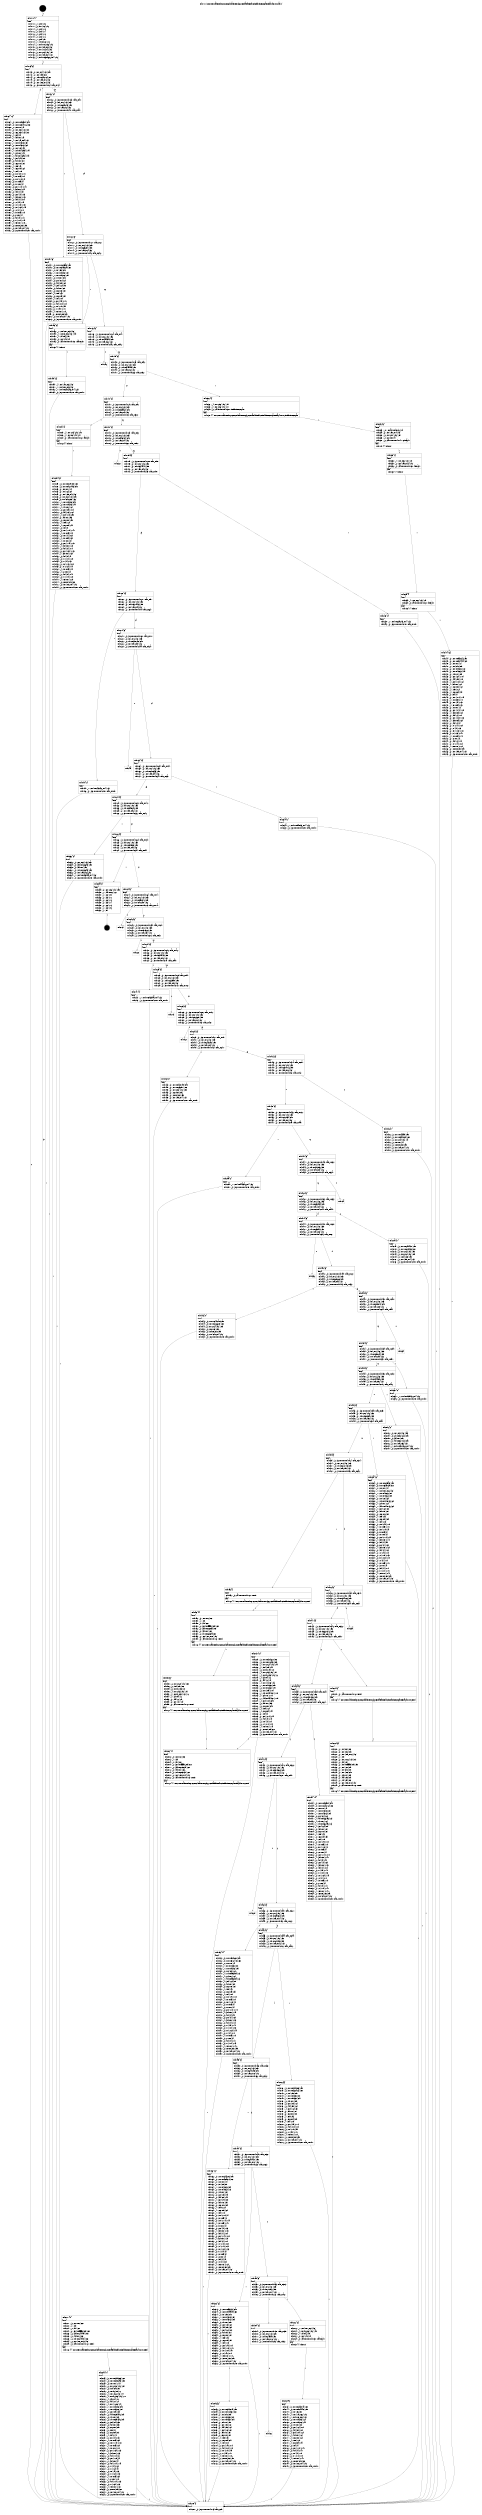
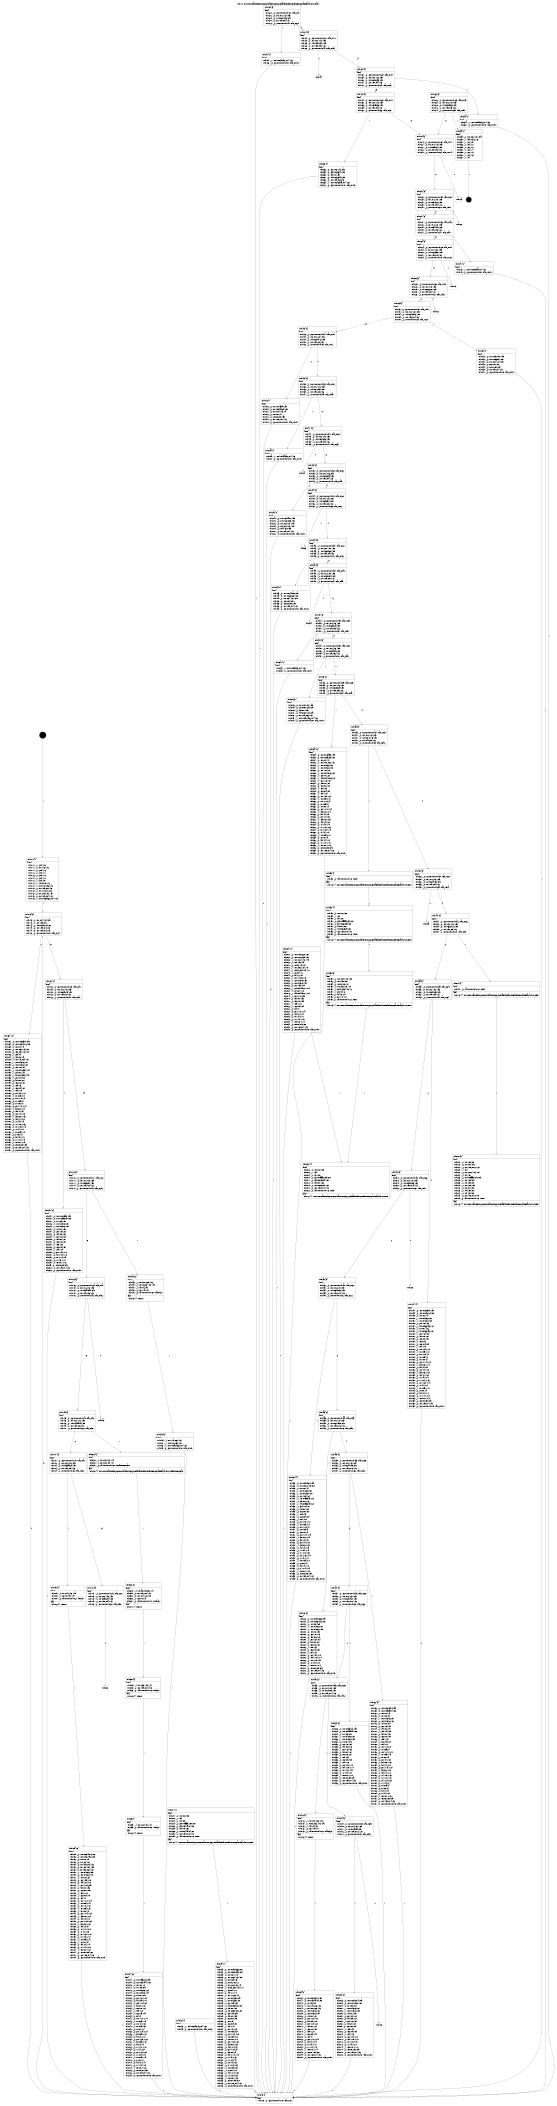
node "0x4017e9 [25]": removed
edge "0x40184d [25]" -> "0x401866 [25]": now "0x40184d [25]" -> "0x40187f [25]"
edge "0x402375 [83]" -> "0x4020d5 [83]": now "0x401b09 [25]" -> "0x4020d5 [83]"
